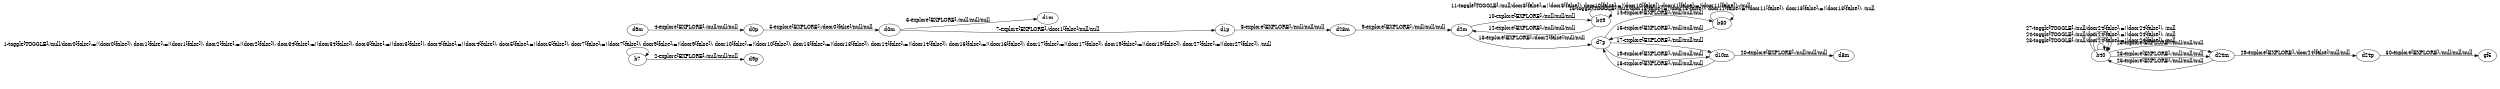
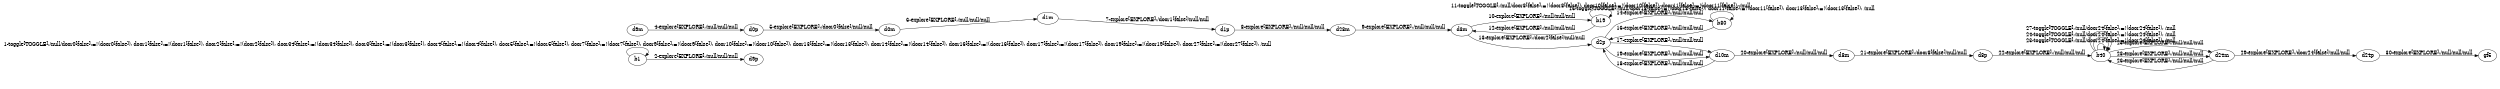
node "b49": label "b49" -> "b19"
node "d2m": label "d2m" -> "d3m"
edge "d0m" -> "d1p": now "d1m" -> "d1p"
node "d7p": label "d7p" -> "d2p"
node "d8p": added
node "b7": label "b7" -> "b1"
